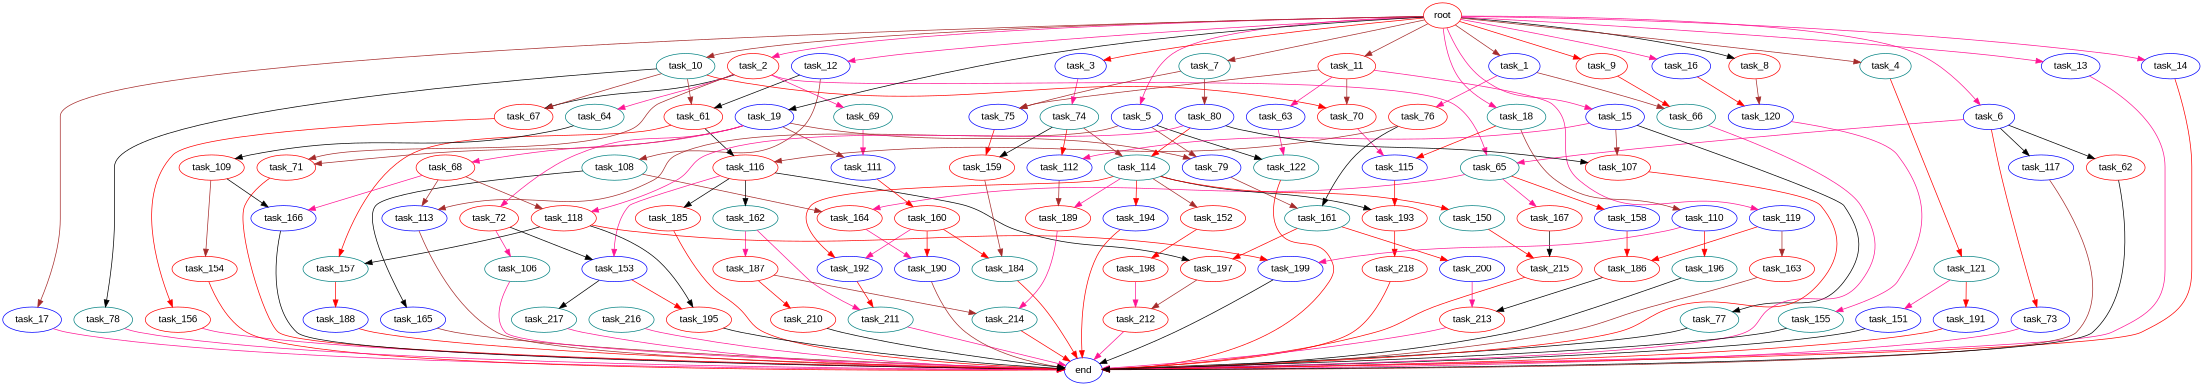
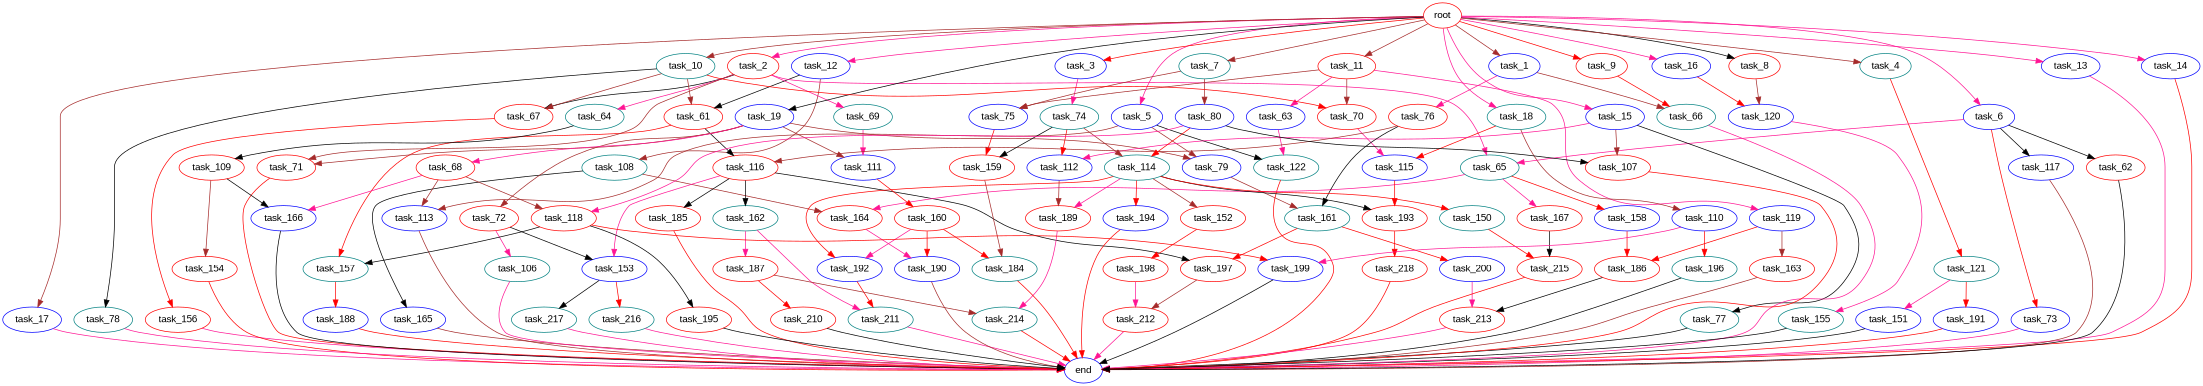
edge "task_19" -> "task_72": color deeppink -> brown
edge "task_153" -> "task_195": now "task_153" -> "task_216"
